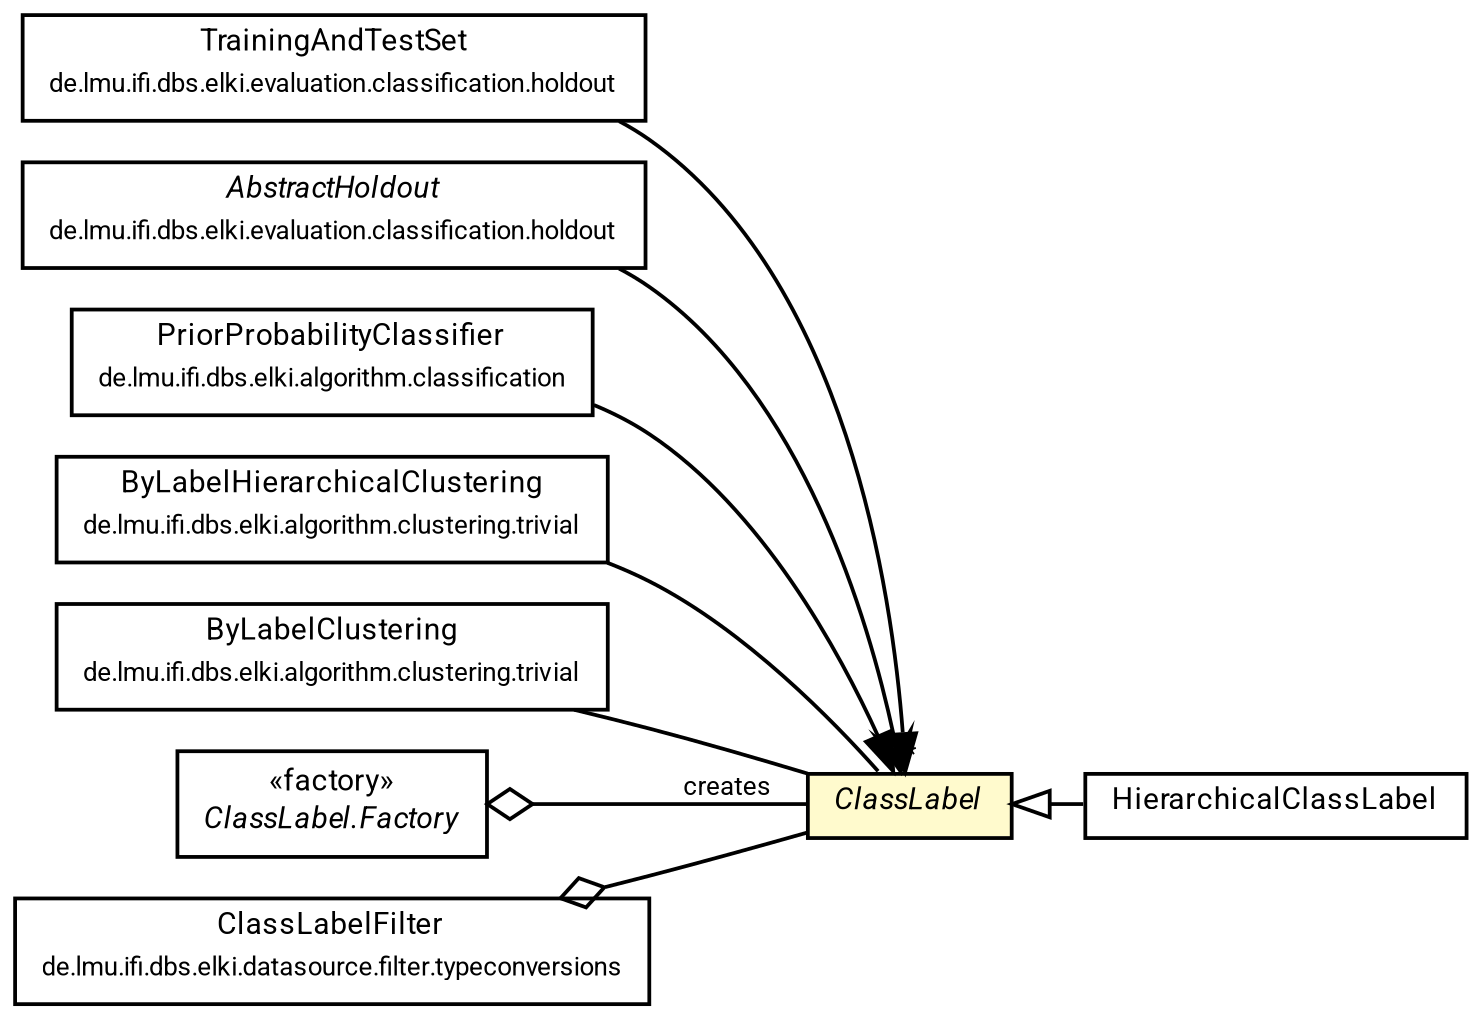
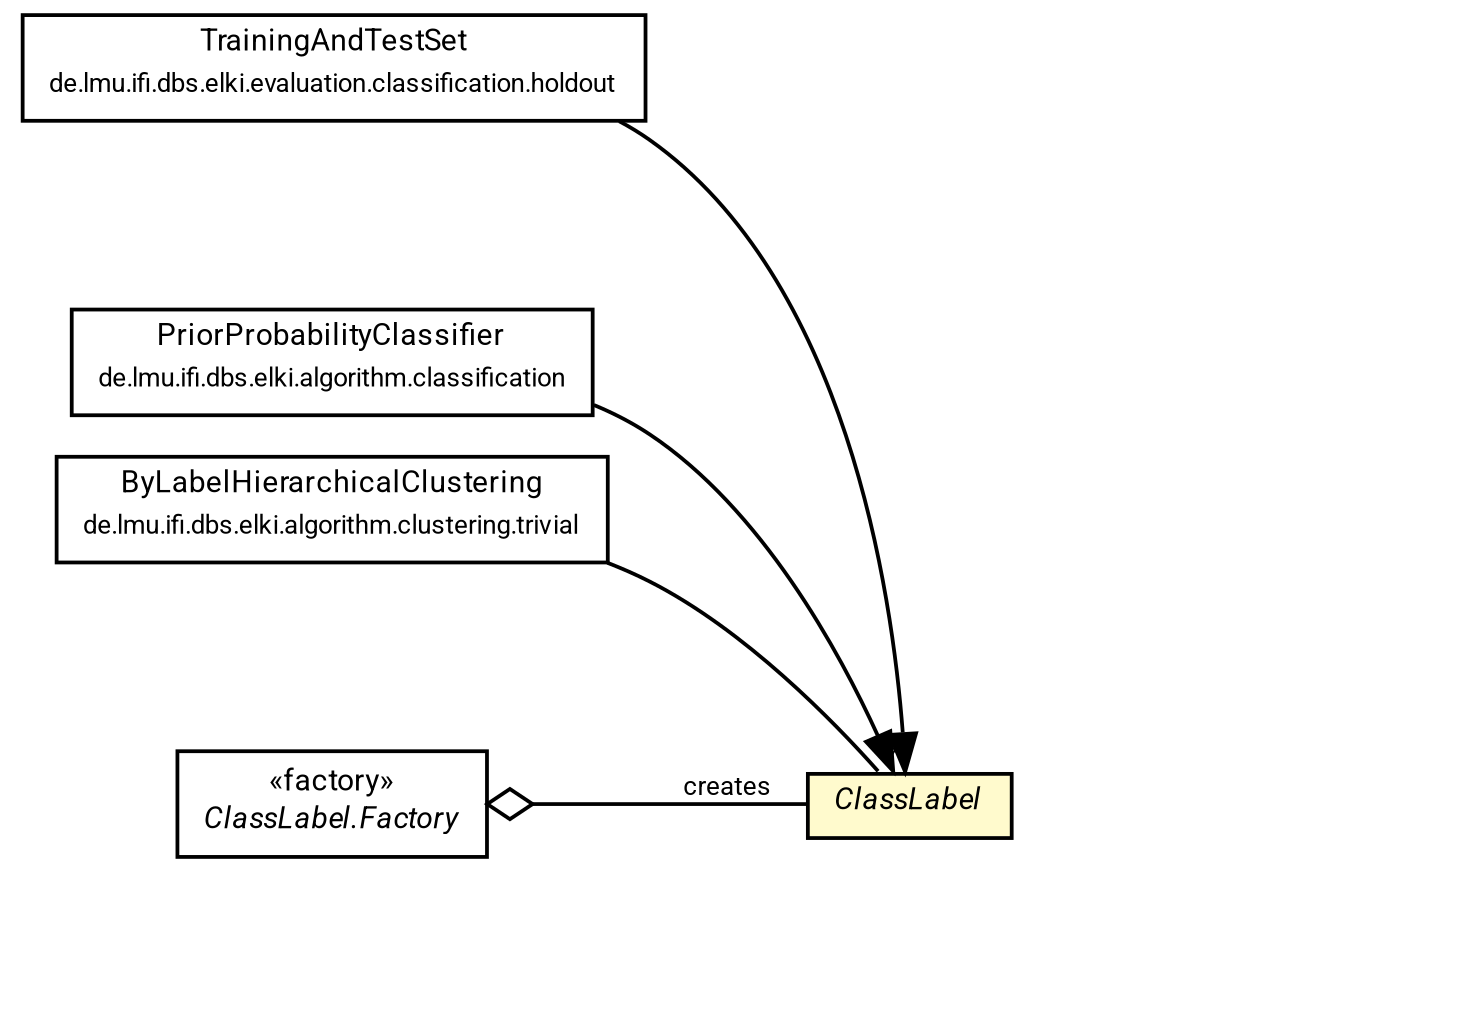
node "AbstractHoldout": removed
node "ByLabelClustering": removed
node "HierarchicalClassLabel": removed
node "ClassLabelFilter": removed
